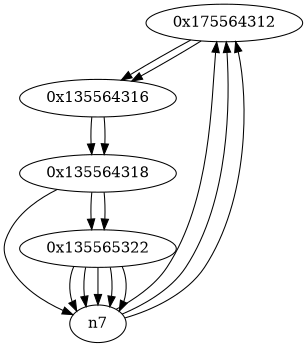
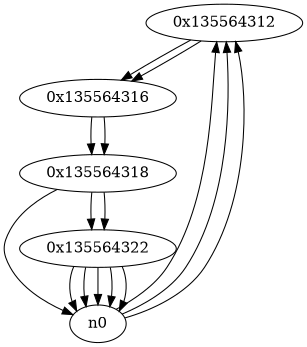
node "0x175564312": label "0x175564312" -> "0x135564312"
node "0x135565322": label "0x135565322" -> "0x135564322"
node "n7": label "n7" -> "n0"
